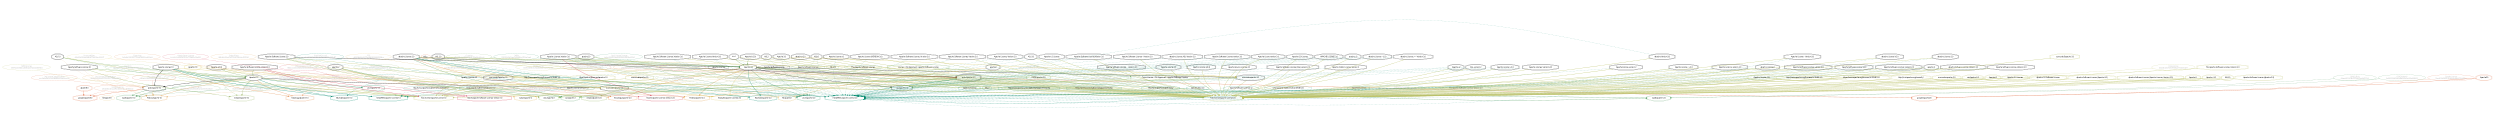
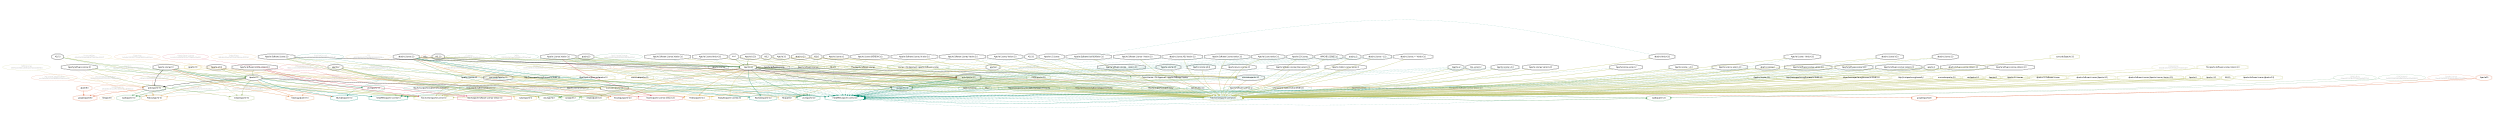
edge "Apache License 1.0" -> "BlueOak:Apache-1.0": color #00876c -> #e06f45
